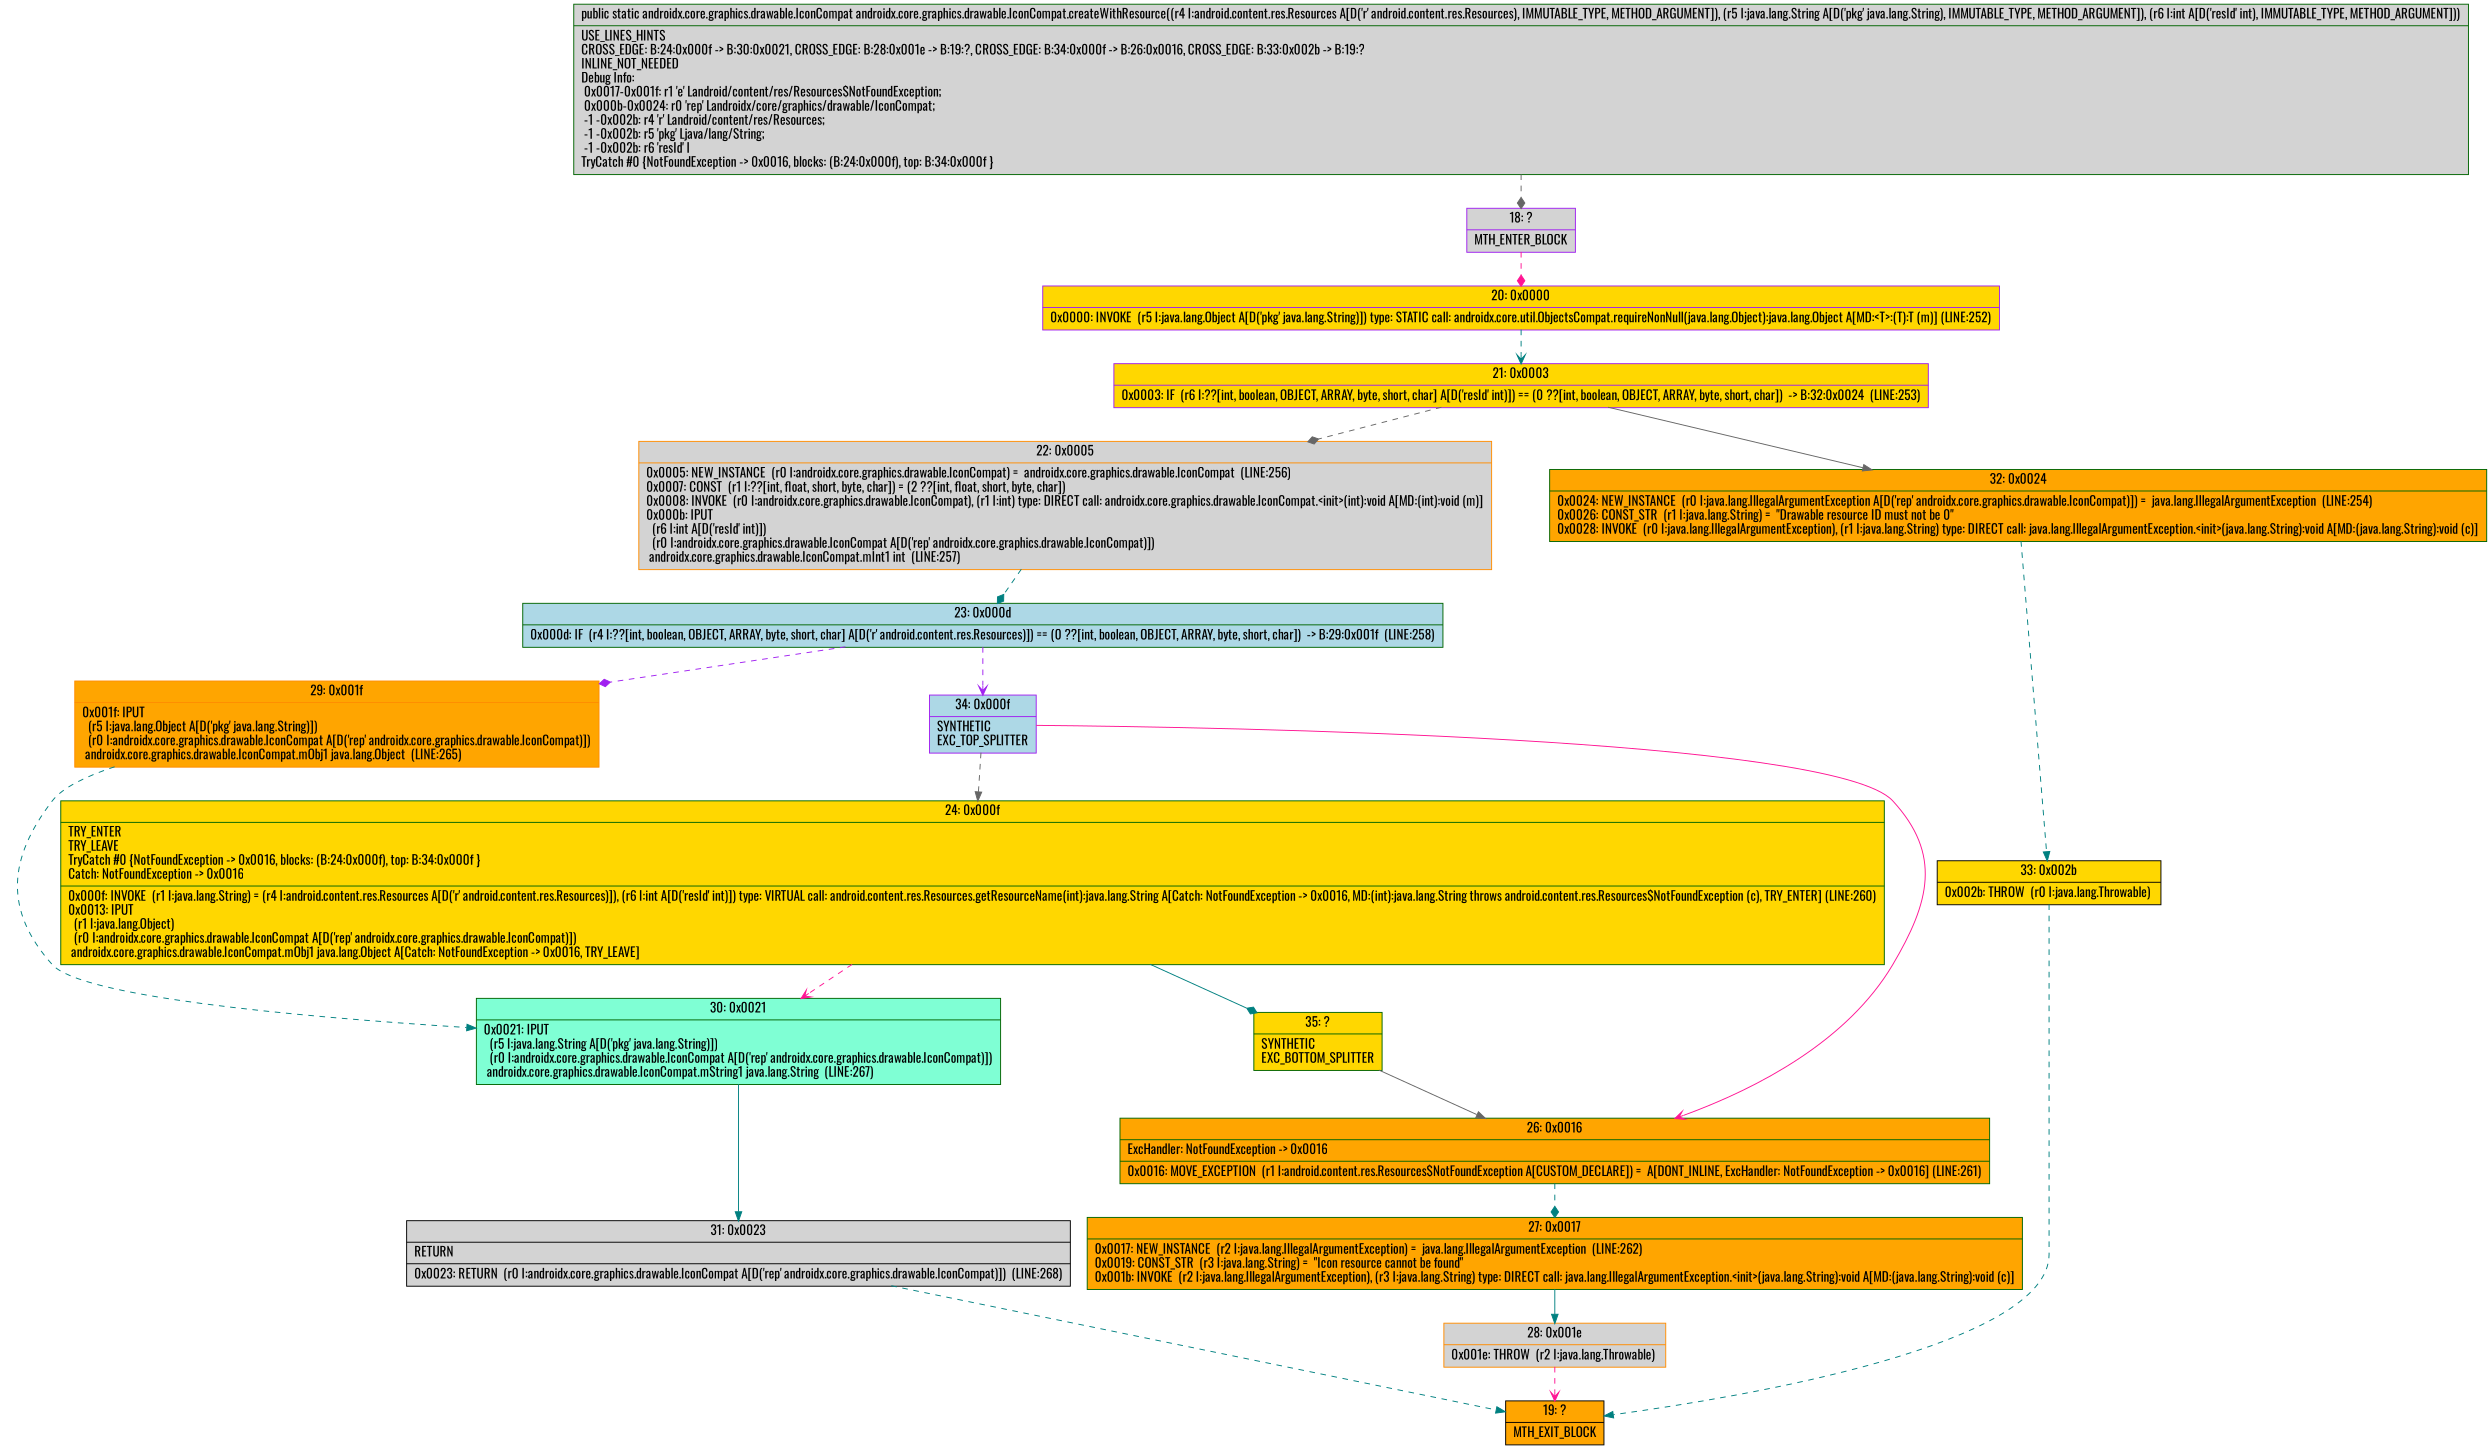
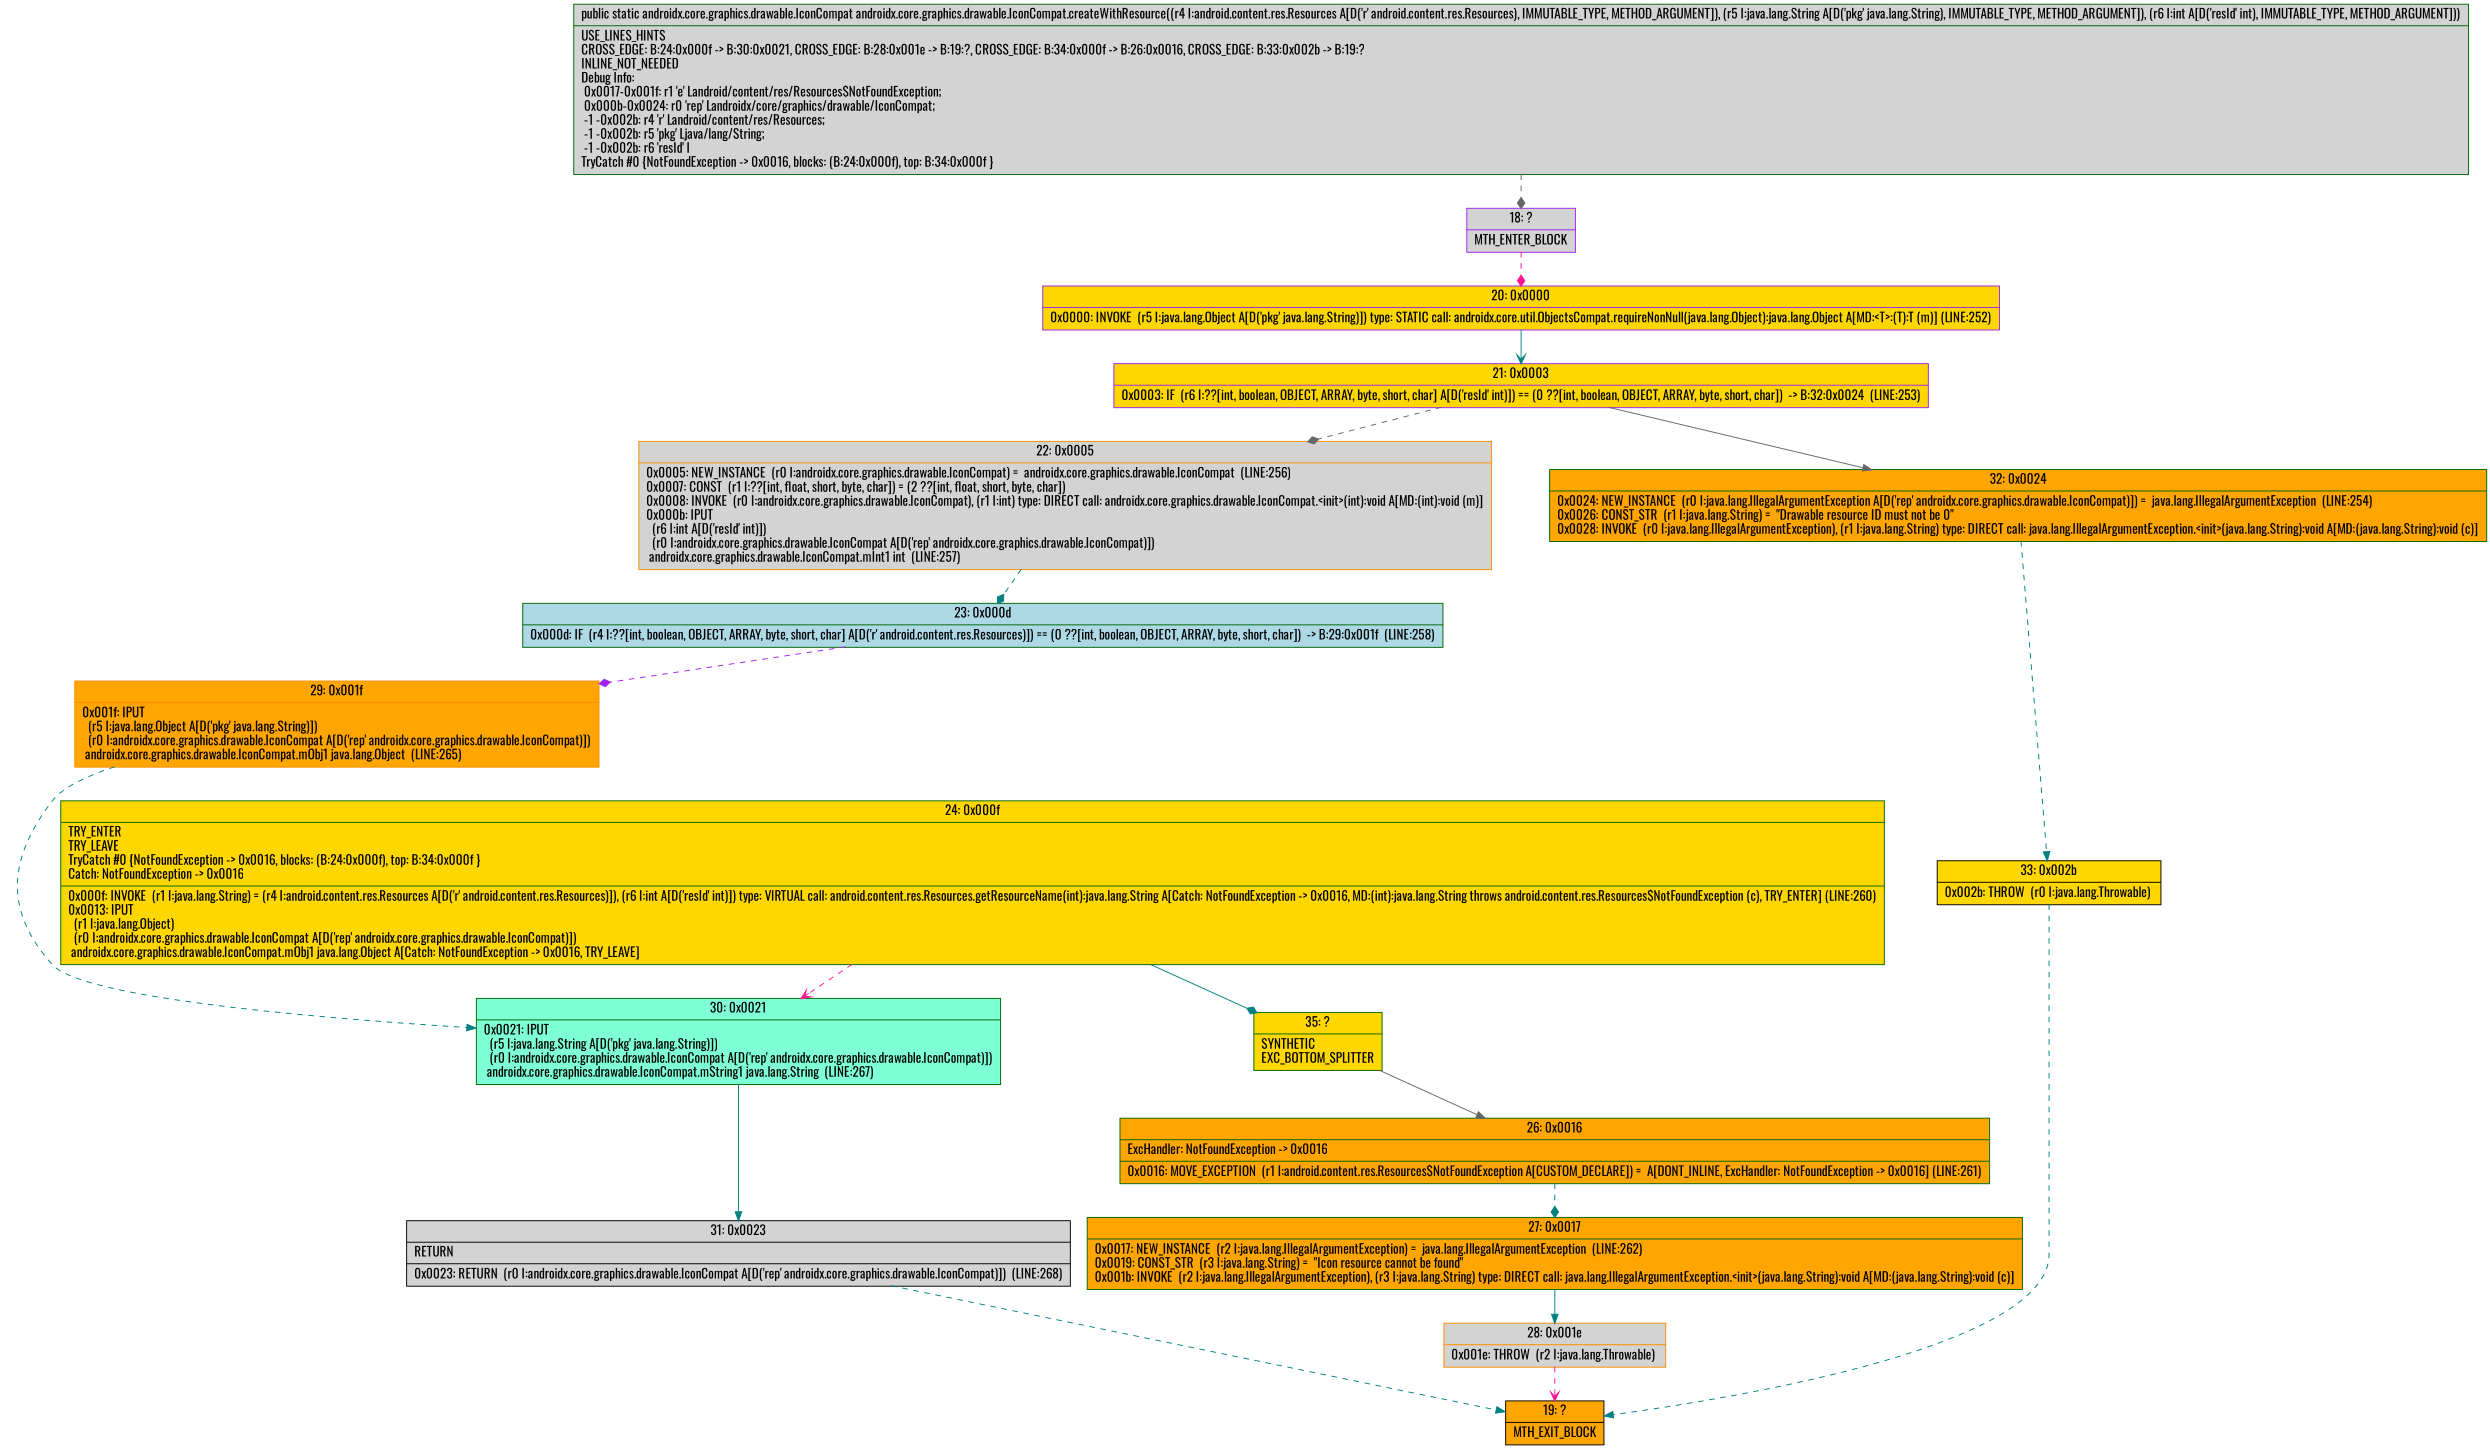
edge "20: 0x0000" -> "21: 0x0003": style dashed -> solid
node "34: 0x000f": removed
